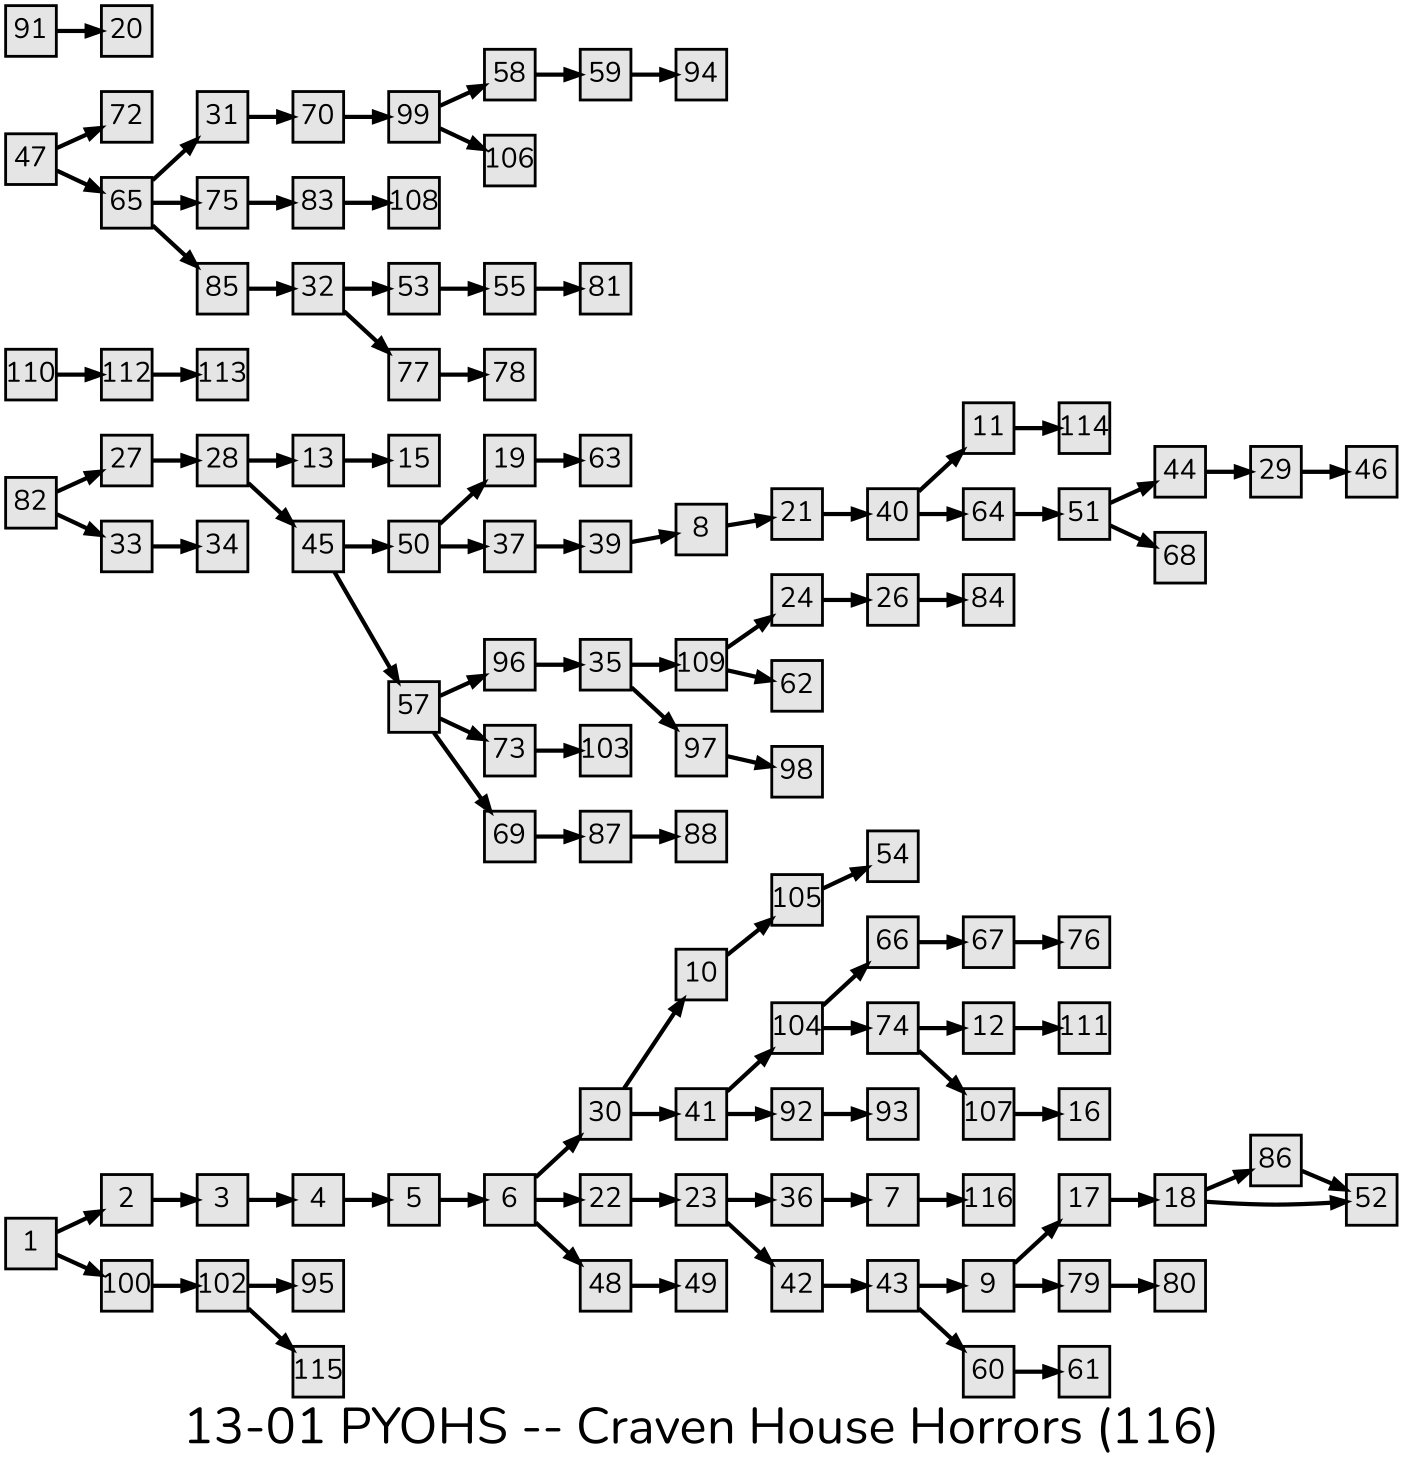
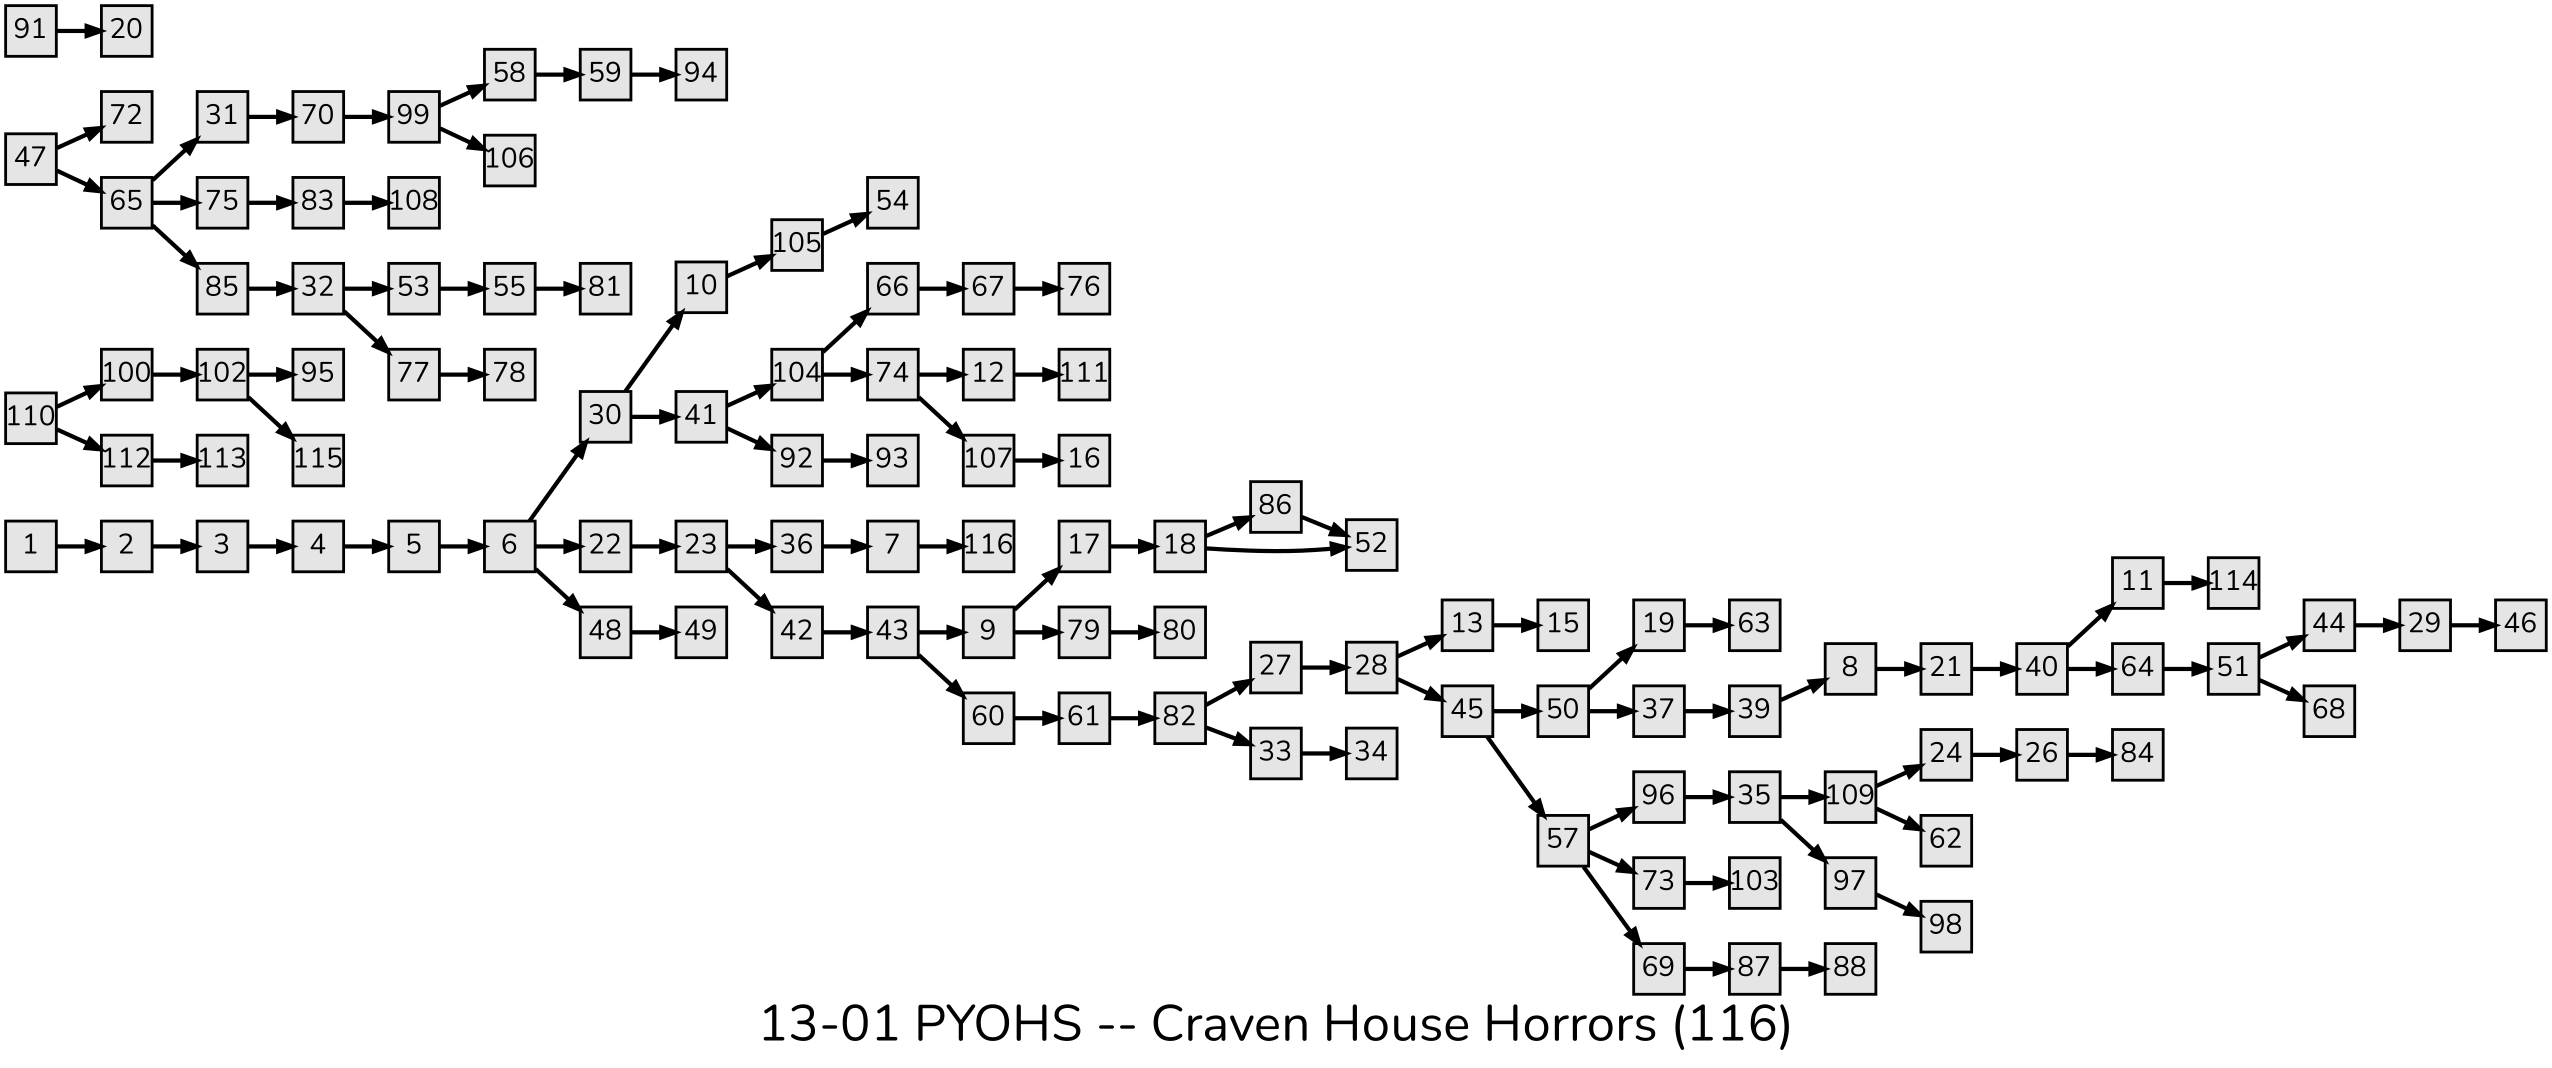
edge "61" -> "82": added
edge "1" -> "100": now "110" -> "100"
